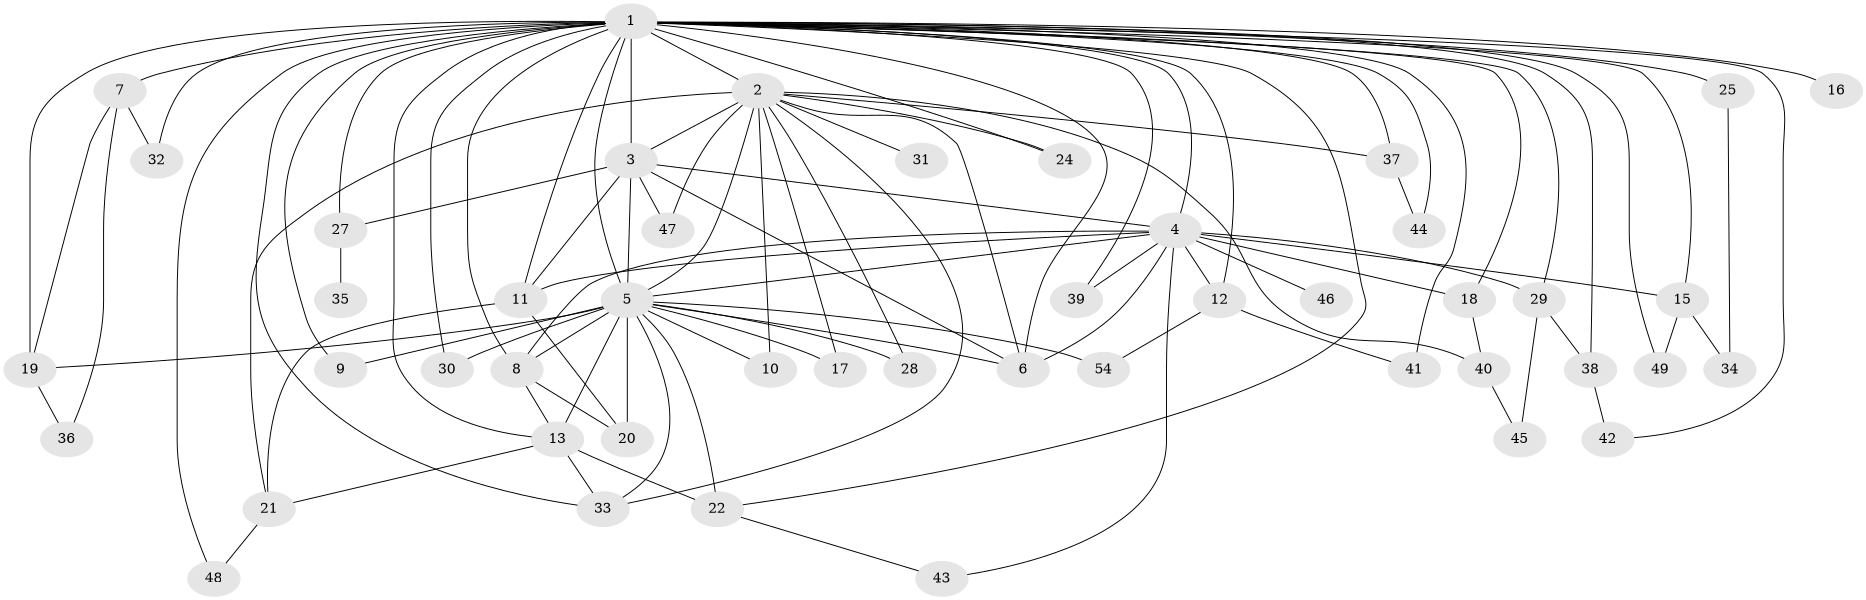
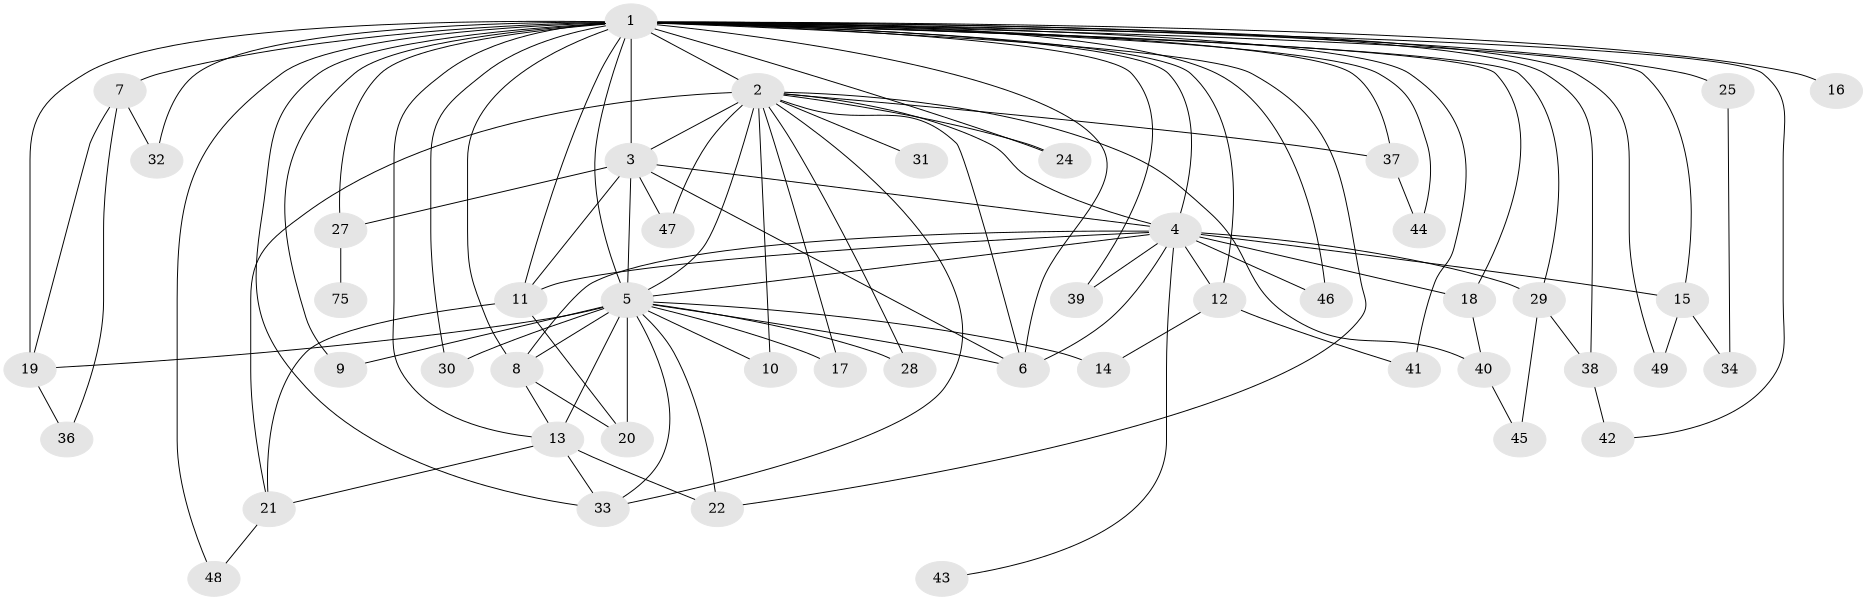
edge "1" -- "46": added
edge "2" -- "4": added
node "35": label "35" -> "75"
node "54": label "54" -> "14"
edge "22" -- "43": removed
